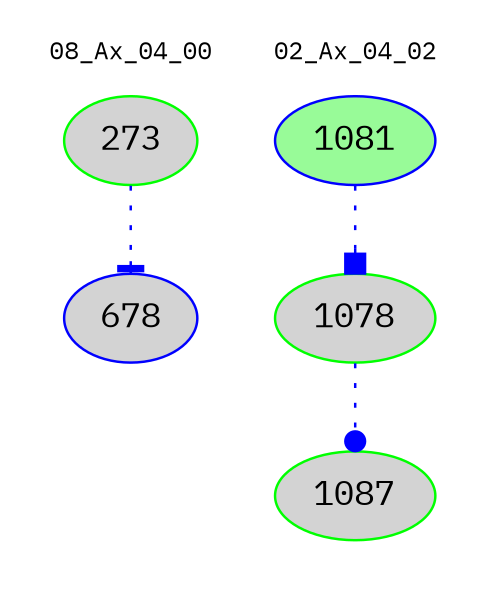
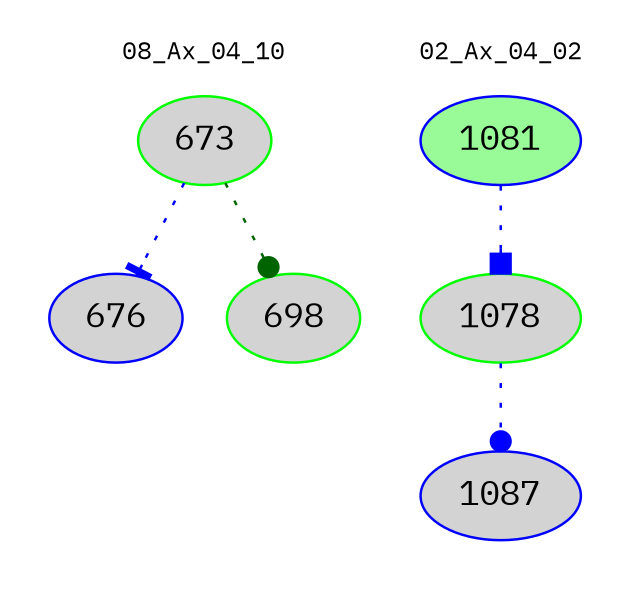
cluster "08_Ax_04_00": label "08_Ax_04_00" -> "08_Ax_04_10"
node "273": label "273" -> "673"
node "678": label "678" -> "676"
node "698": added
node "1087": color green -> blue
